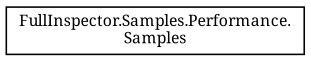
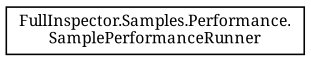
node "FullInspector.Samples.Performance. Samples": label "FullInspector.Samples.Performance. Samples" -> "FullInspector.Samples.Performance. SamplePerformanceRunner"
